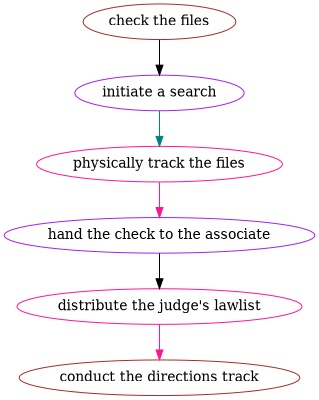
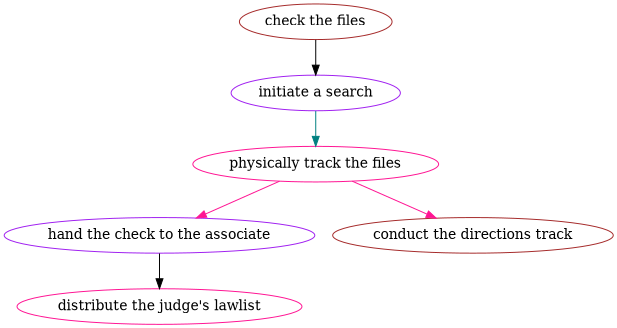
edge "distribute the judge's lawlist" -> "conduct the directions track": now "physically track the files" -> "conduct the directions track"
